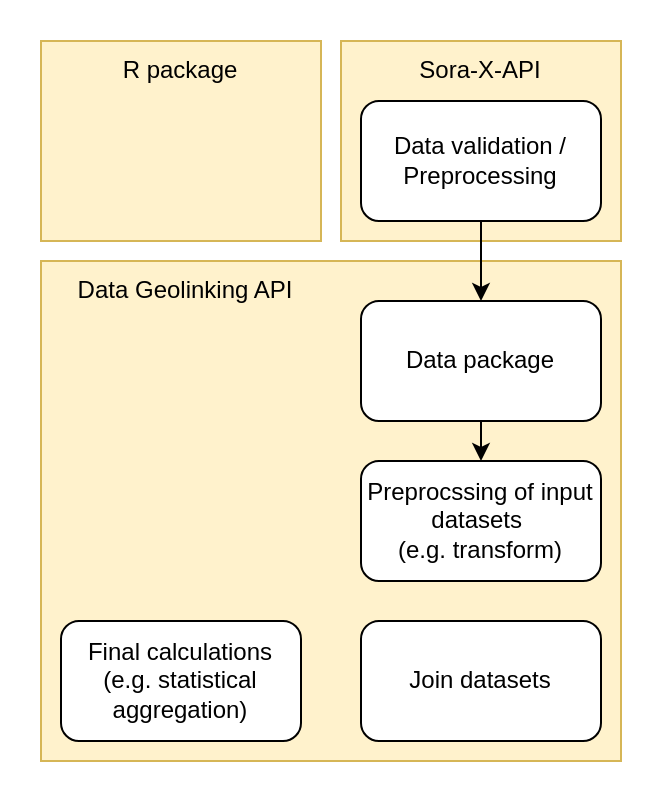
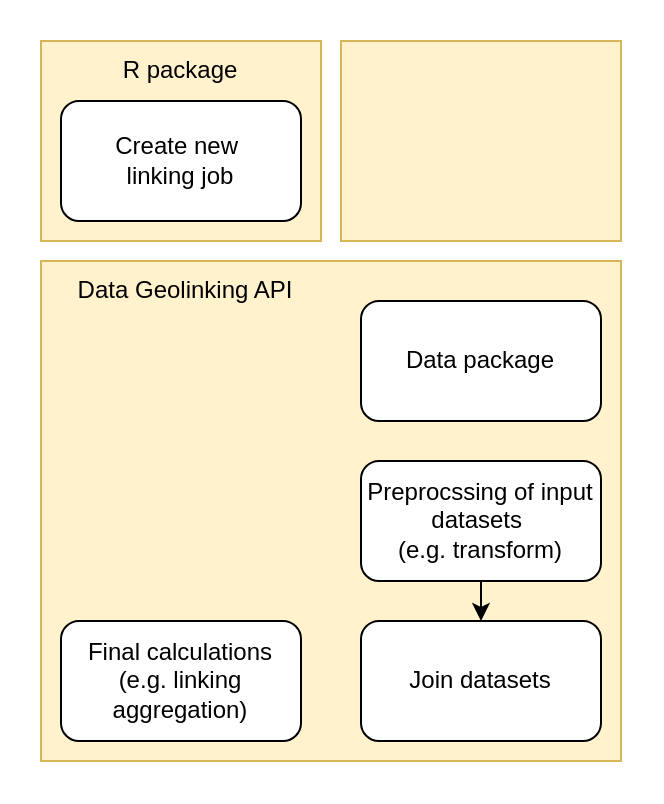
node "Sora-X-API": removed
node "Create new linking job": added
node "Data validation / Preprocessing": removed
edge "Data validation / Preprocessing" -> "Data package": removed
edge "Data package" -> "Preprocssing of input datasets (e.g. transform)": removed
edge "Preprocssing of input datasets (e.g. transform)" -> "Join datasets": added
node "Final calculations (e.g. statistical aggregation)": label "Final calculations (e.g. statistical aggregation)" -> "Final calculations (e.g. linking aggregation)"
